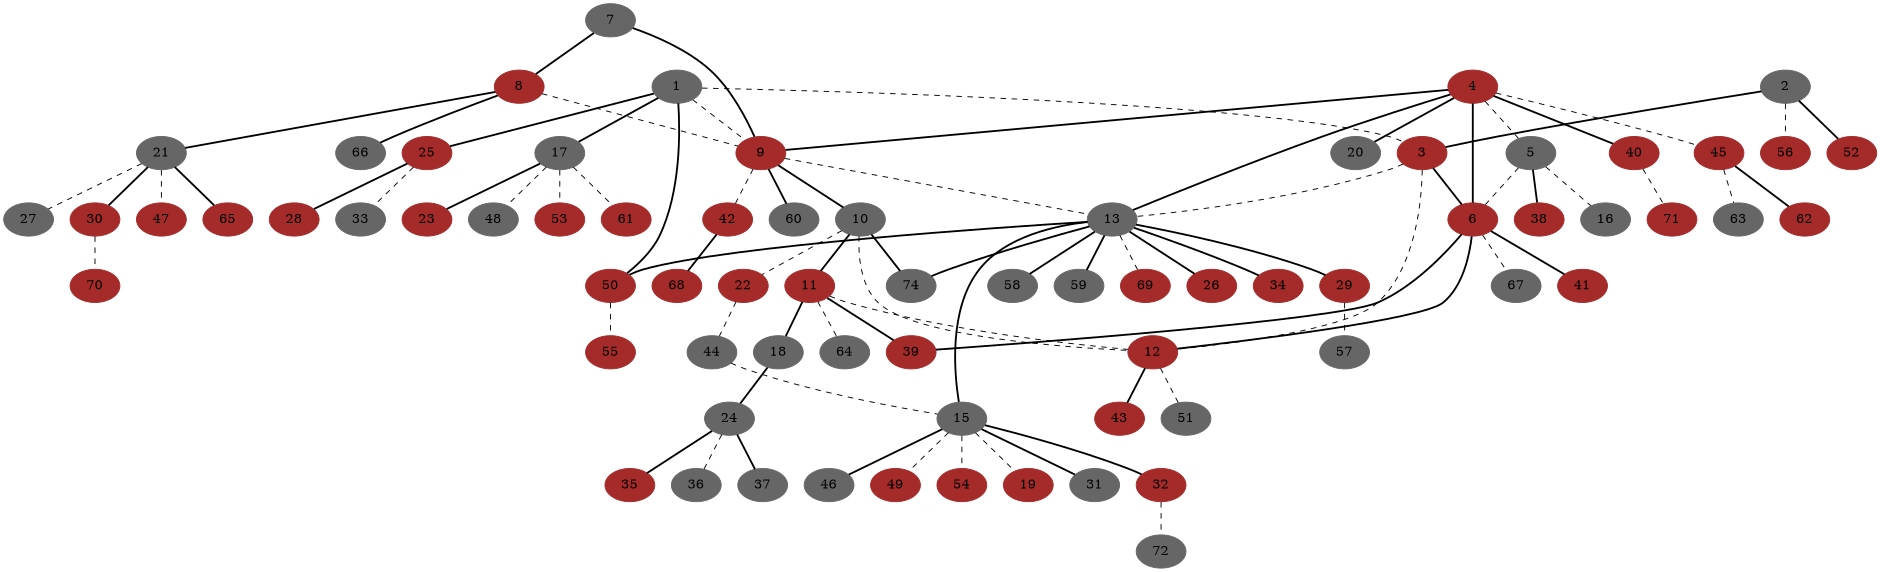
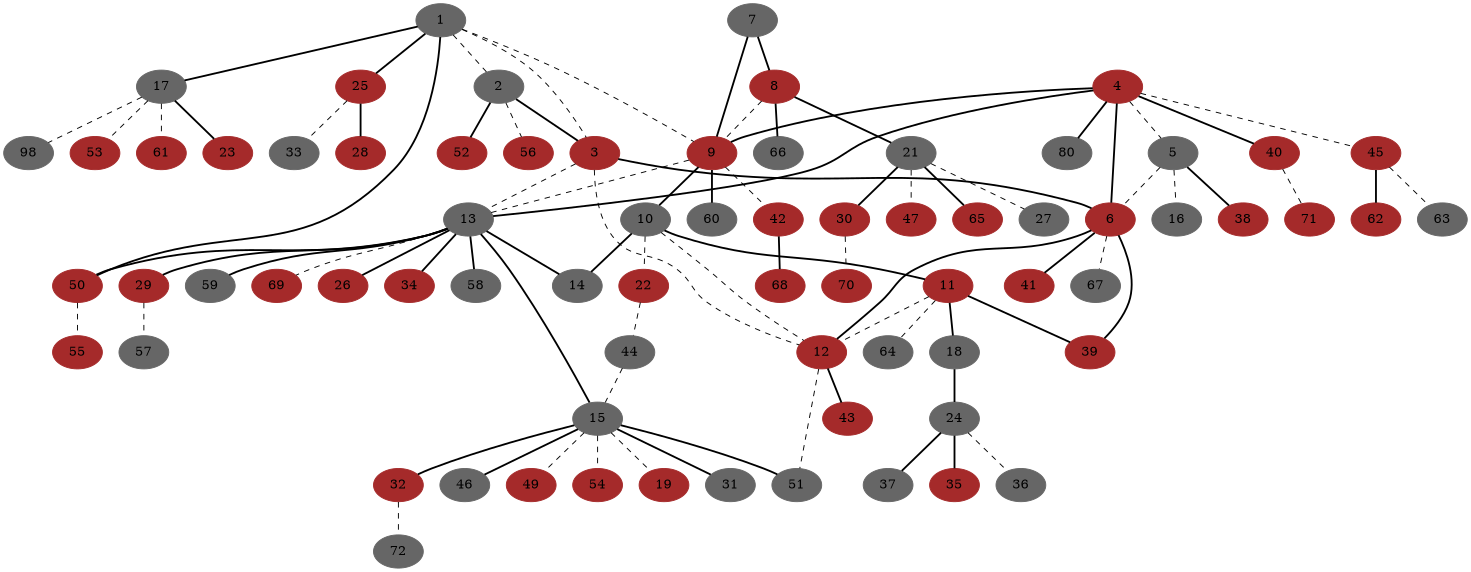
edge "1" -- "2": added
node "20": label "20" -> "80"
node "48": label "48" -> "98"
node "74": label "74" -> "14"
edge "15" -- "51": added
